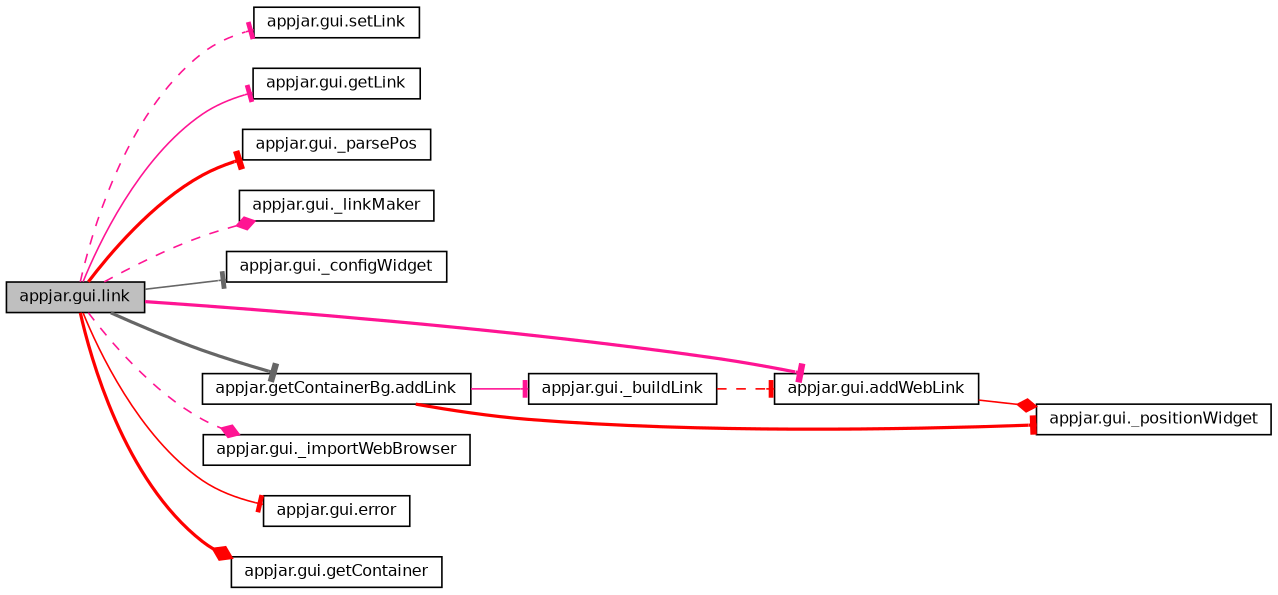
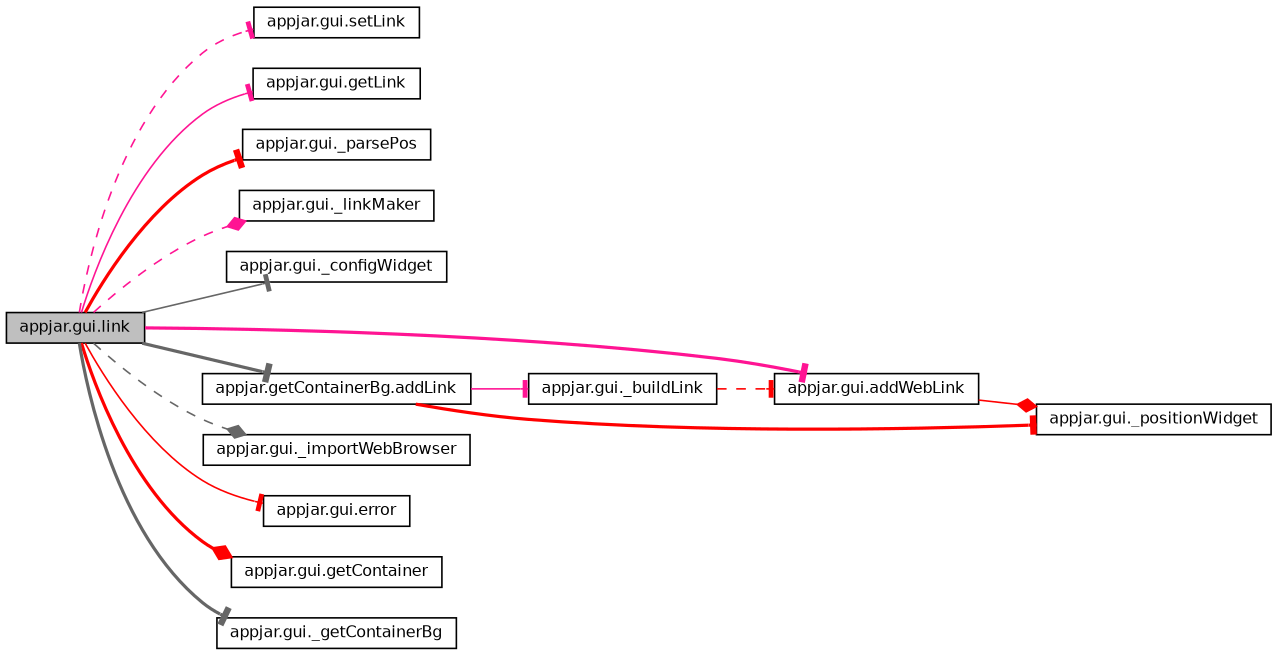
edge "appjar.gui.link" -> "appjar.gui._importWebBrowser": color deeppink -> gray40
node "appjar.gui._getContainerBg": added
